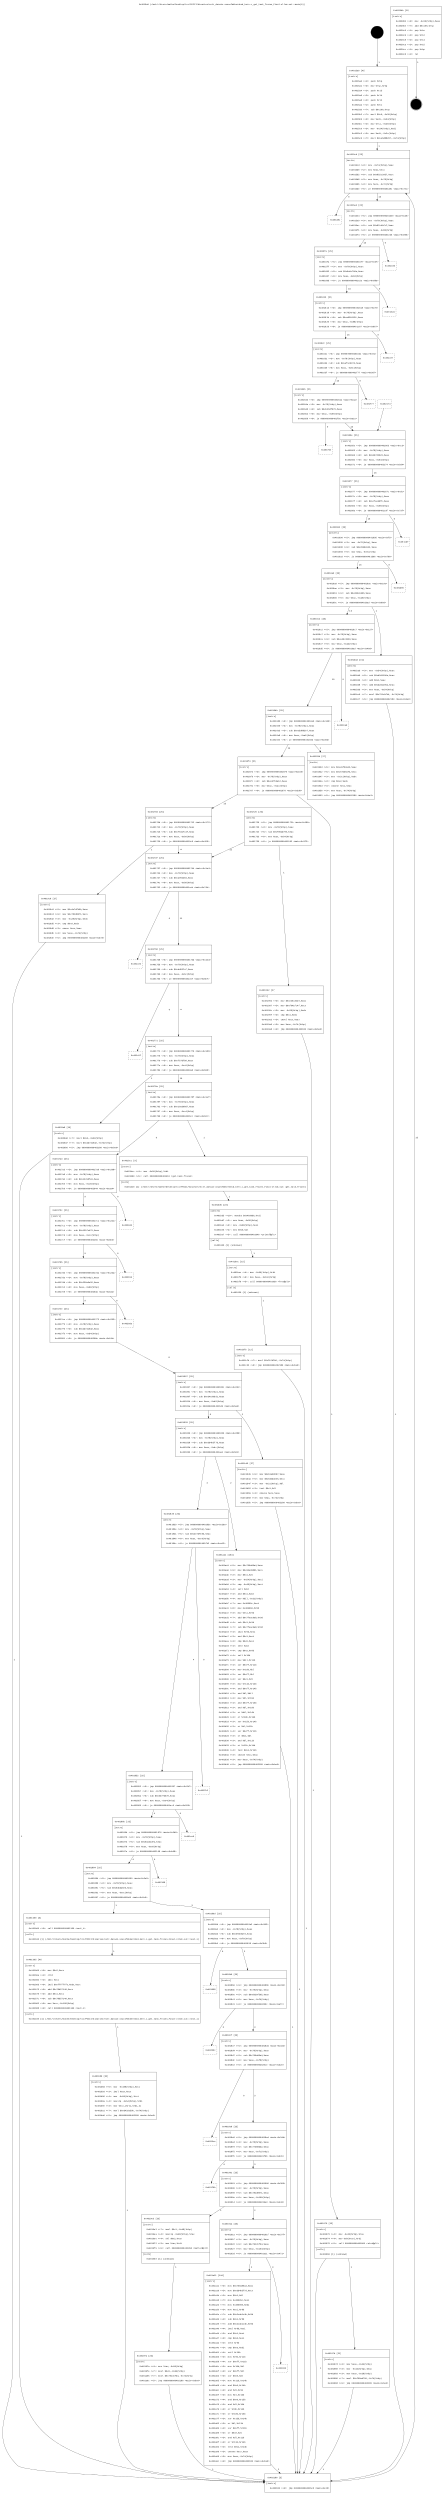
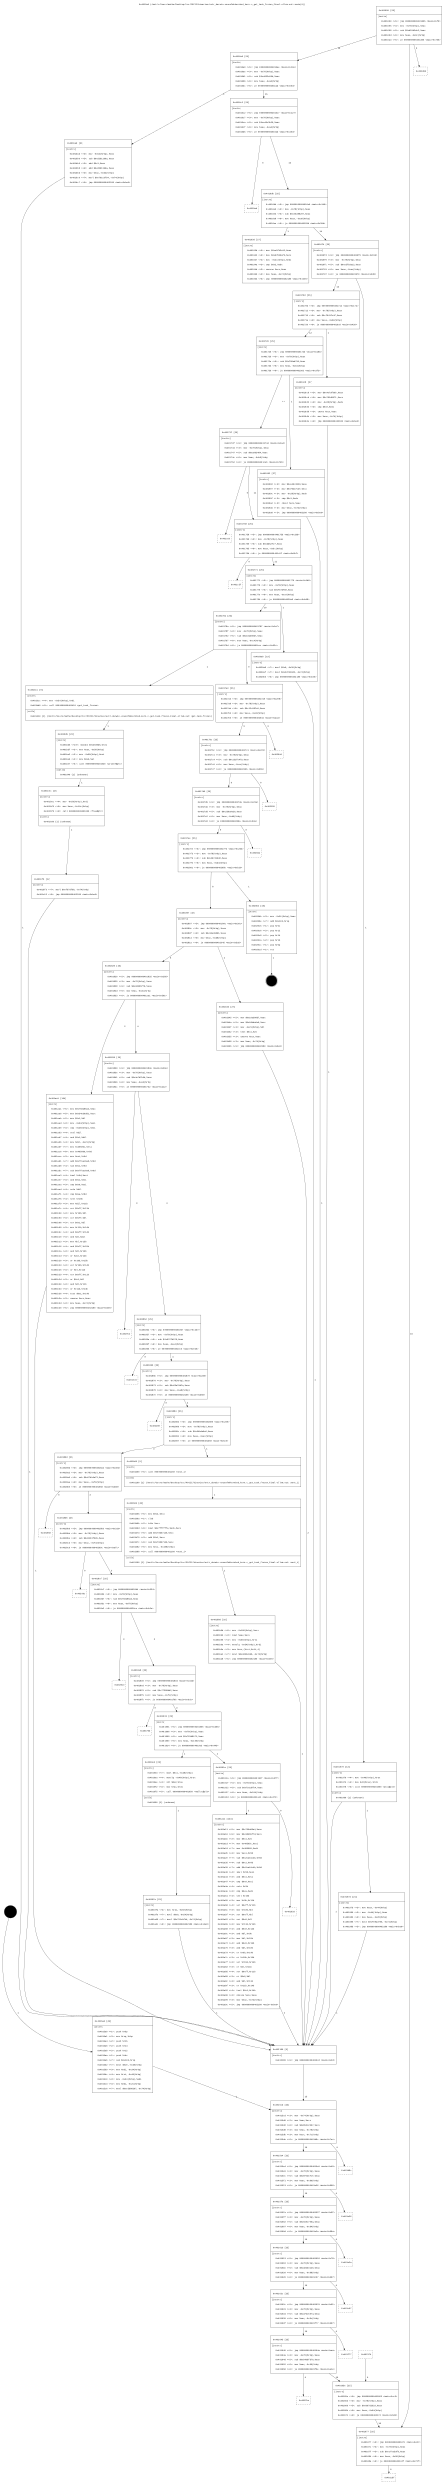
edge "0x401677 [25]" -> "0x401690 [25]": reversed
edge "0x40170d [25]" -> "0x40173f [25]": now "0x40170d [25]" -> "0x401726 [25]"
edge "0x4017ee [25]" -> "0x4020bb [19]": added, label "1"
